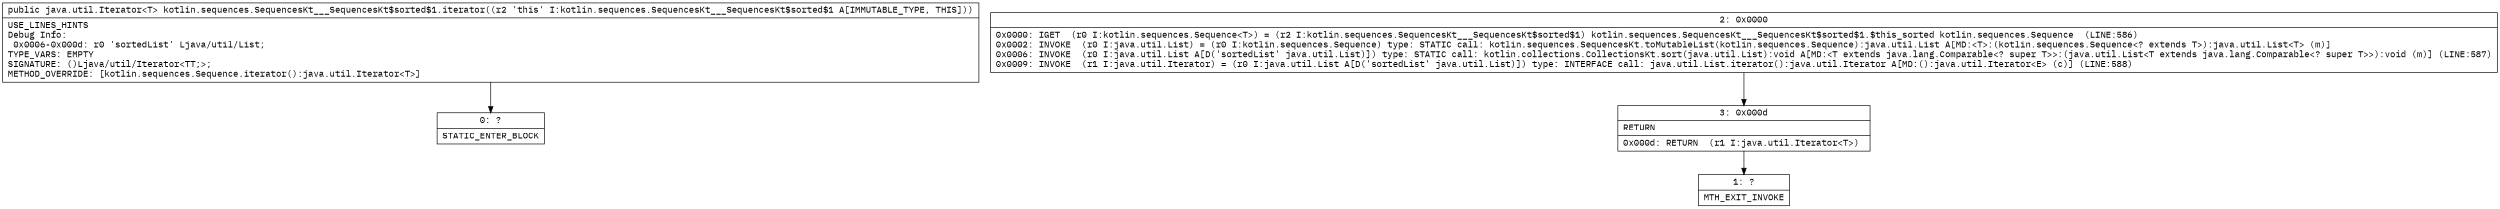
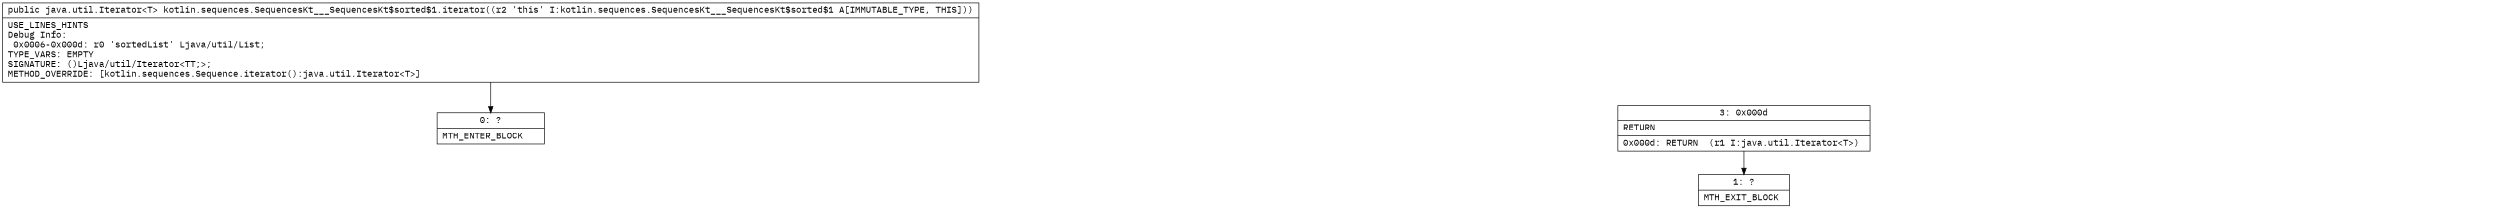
node "2: 0x0000": removed
node "0: ?": text "STATIC_ENTER_BLOCK" -> "MTH_ENTER_BLOCK"
node "1: ?": text "MTH_EXIT_INVOKE" -> "MTH_EXIT_BLOCK"
